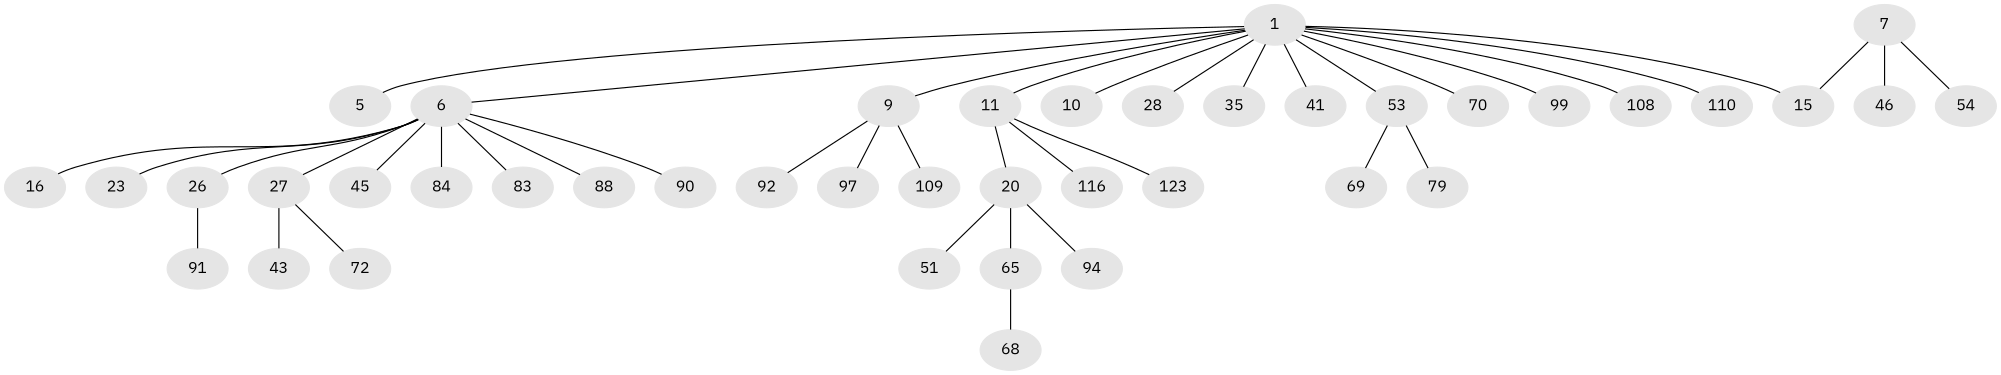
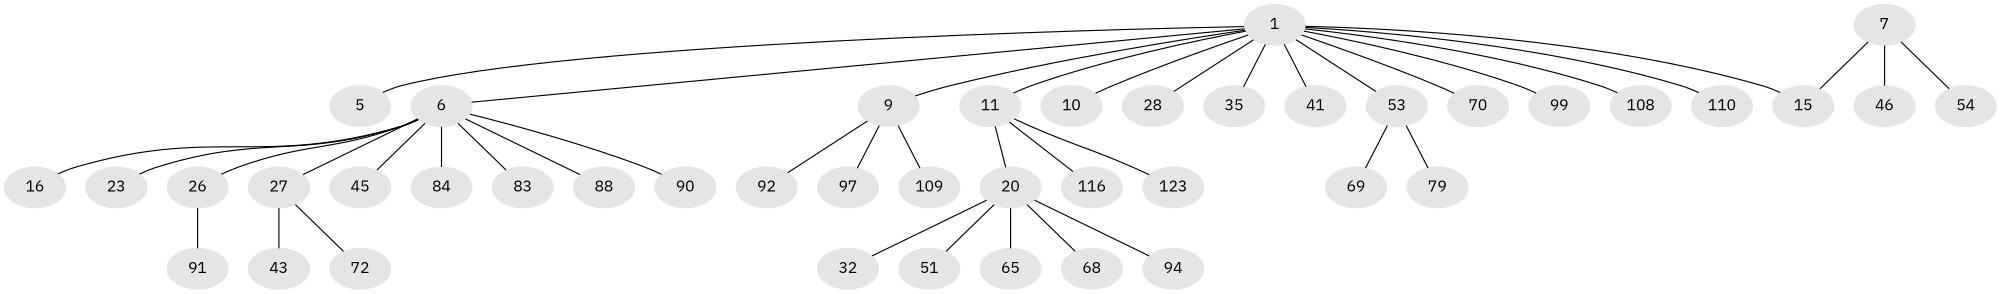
node "32": added
edge "65" -- "68": now "20" -- "68"
